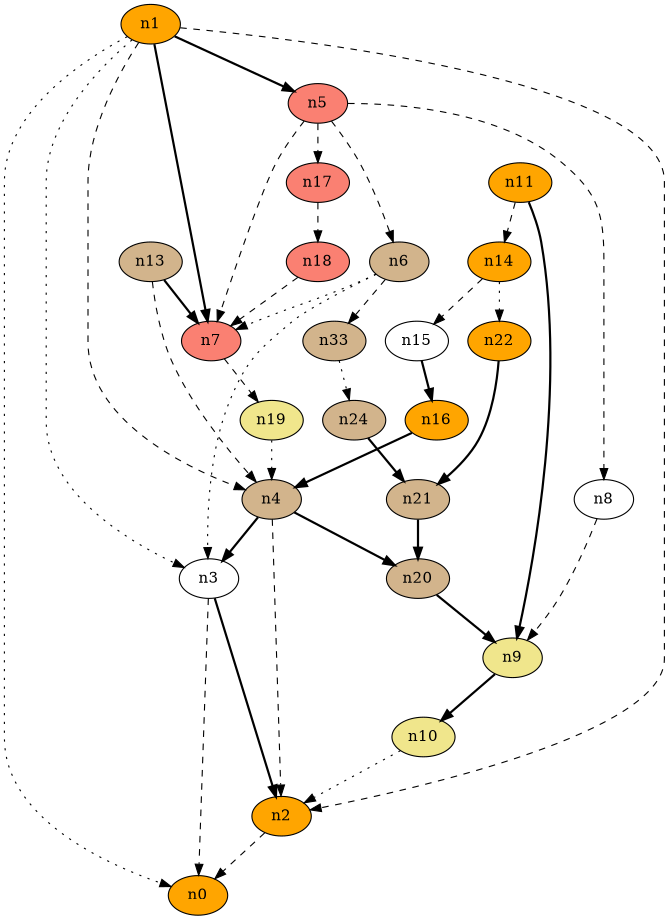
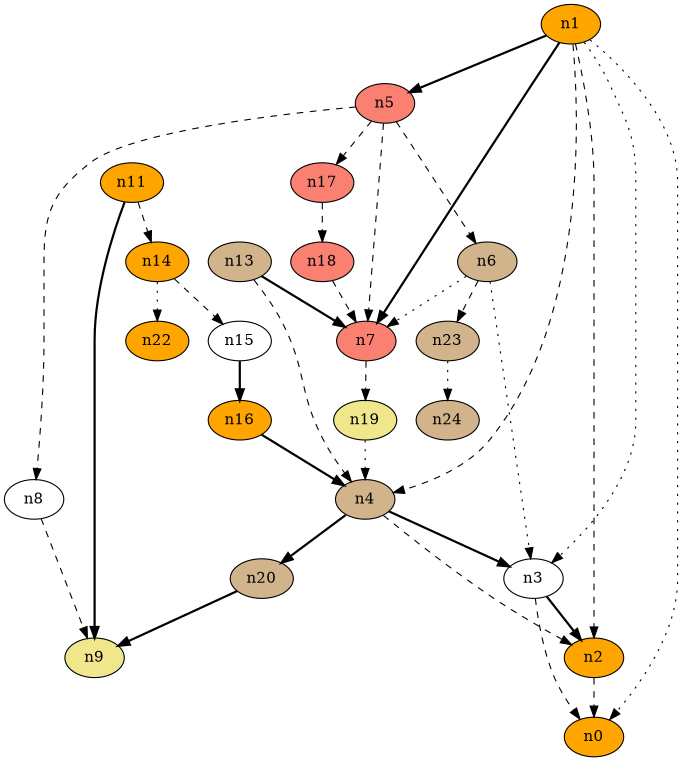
node "n33": label "n33" -> "n23"
node "n21": removed
node "n10": removed
